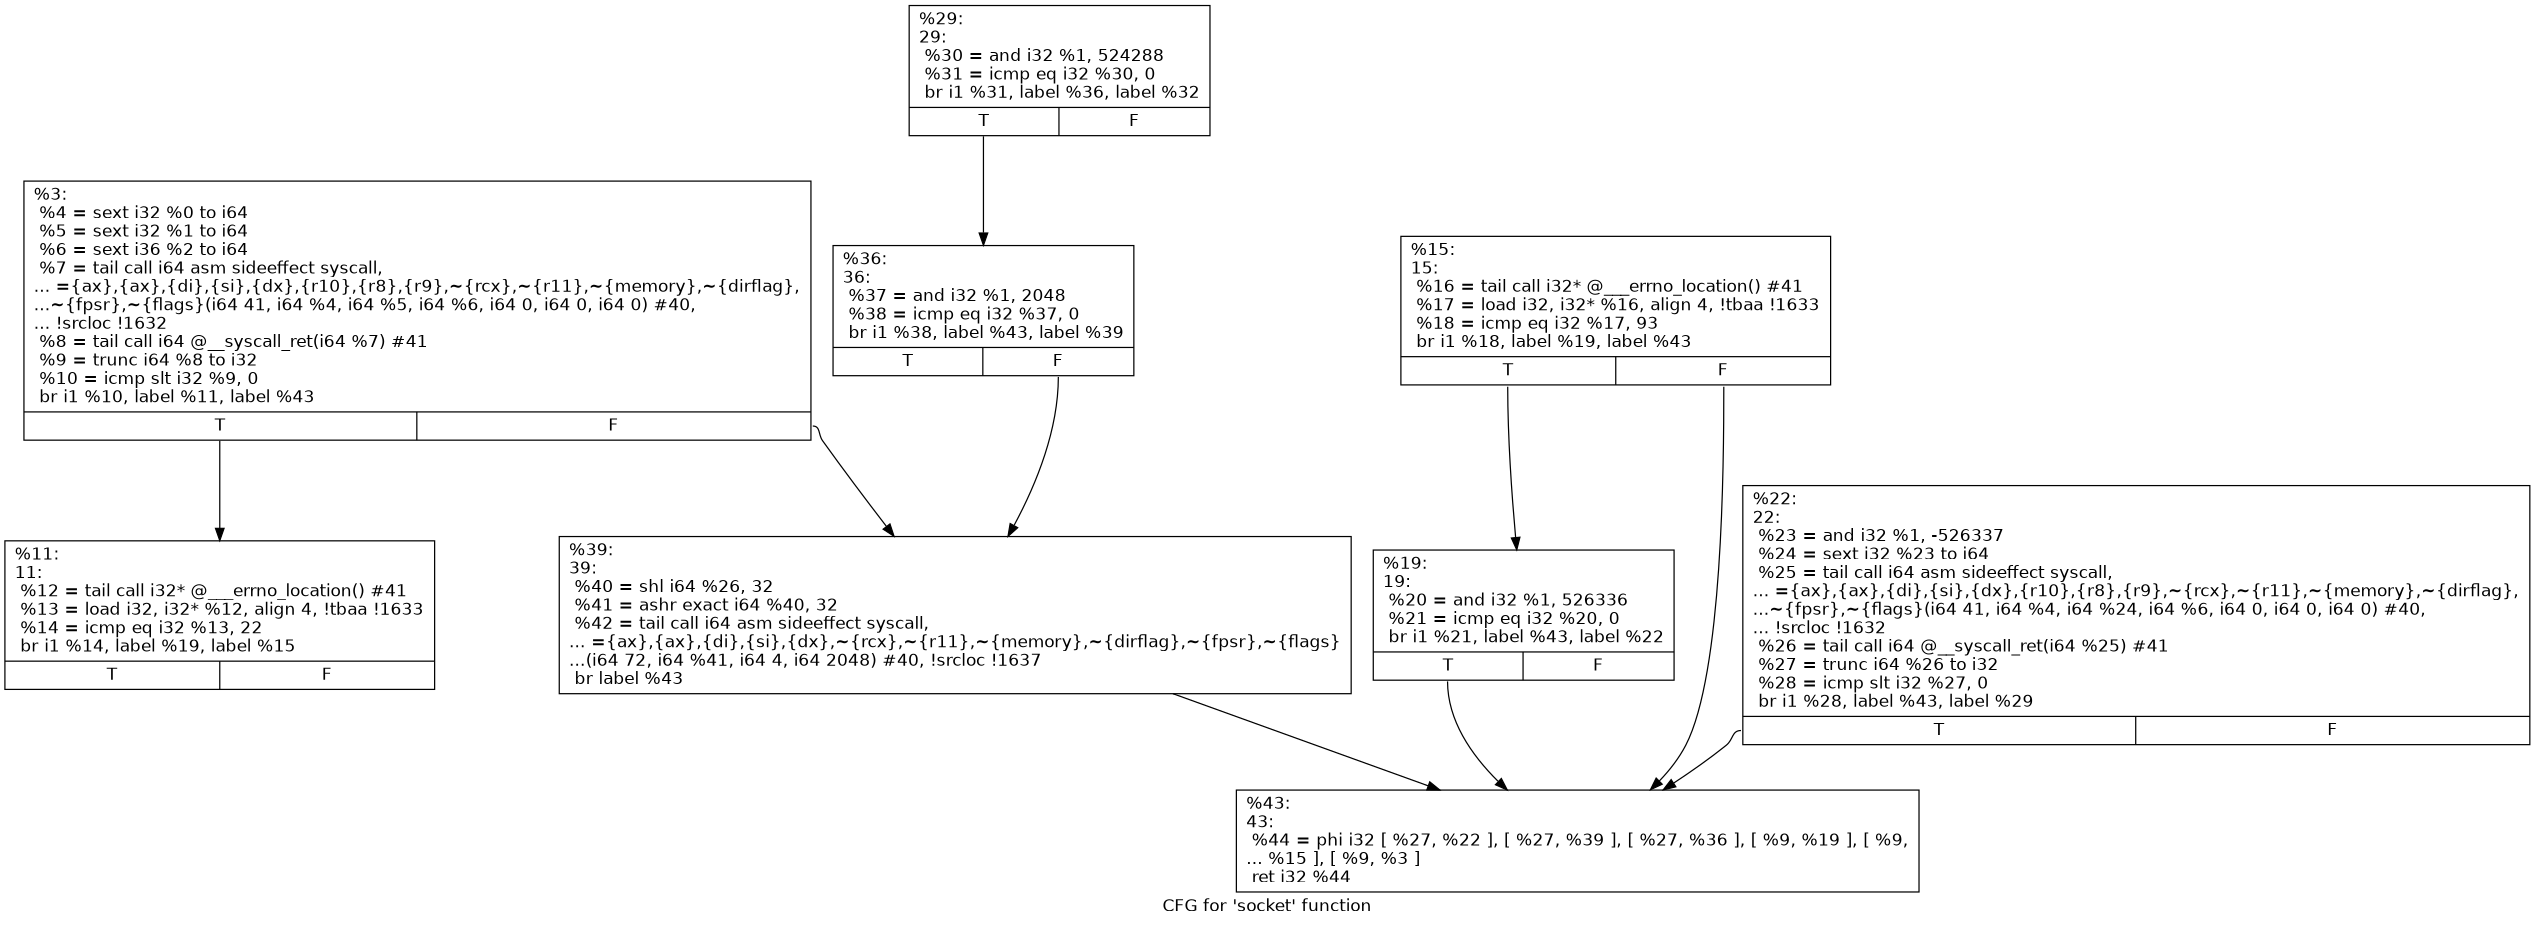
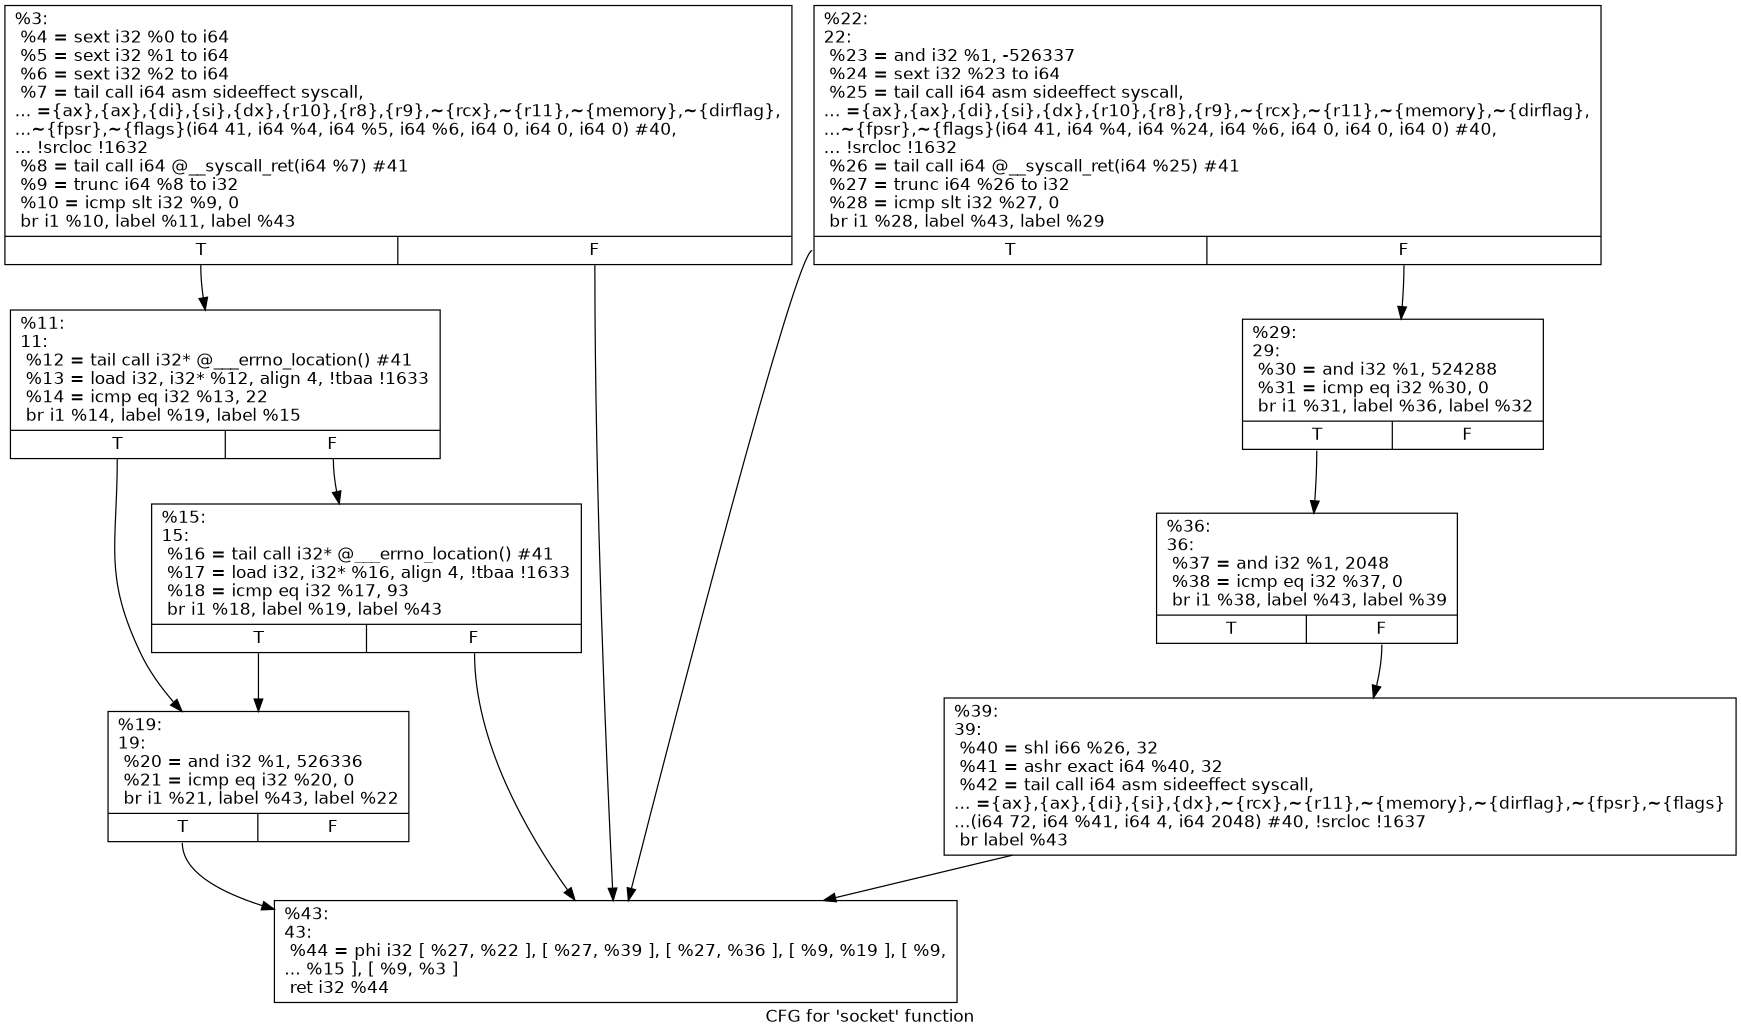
node "%3:": text "%6 = sext i36 %2 to i64" -> "%6 = sext i32 %2 to i64"
edge "%22:" -> "%29:": added
edge "%11:" -> "%15:": added
edge "%3:" -> "%39:": now "%3:" -> "%43:"
edge "%11:" -> "%19:": added
node "%39:": text "%40 = shl i64 %26, 32" -> "%40 = shl i66 %26, 32"
